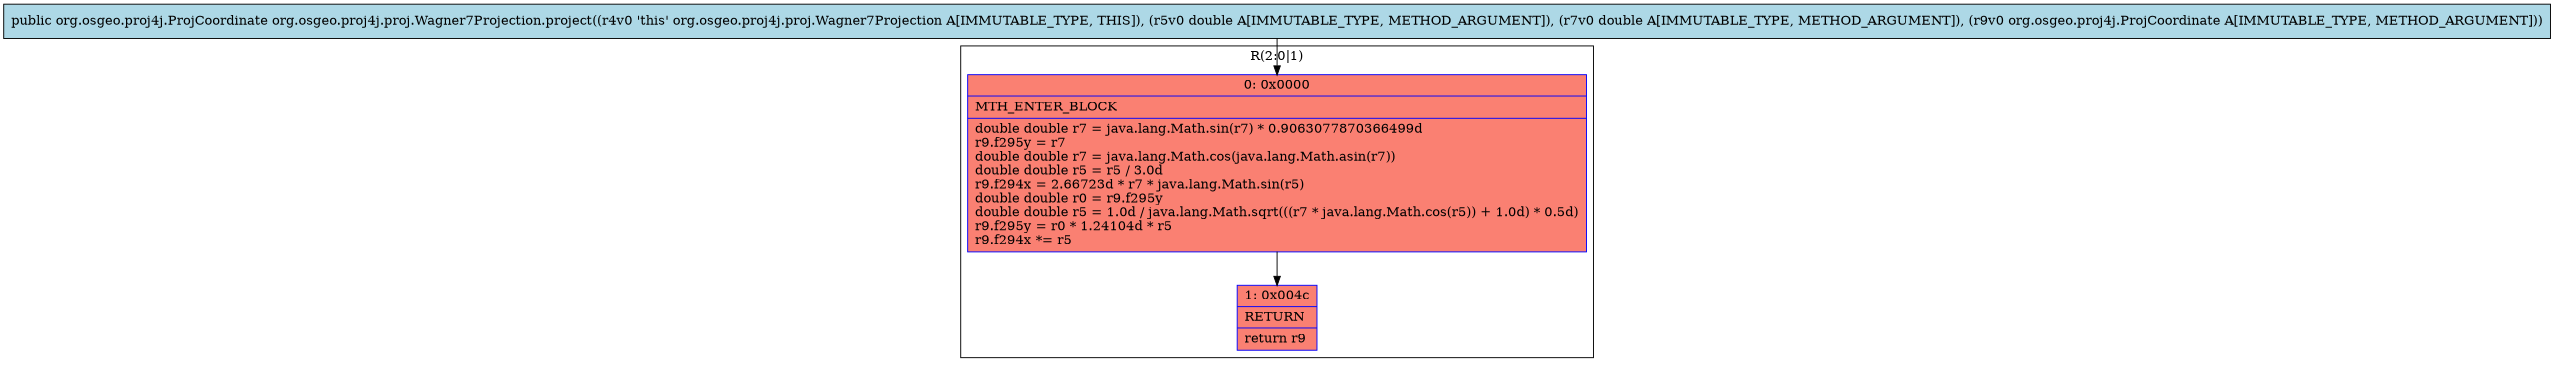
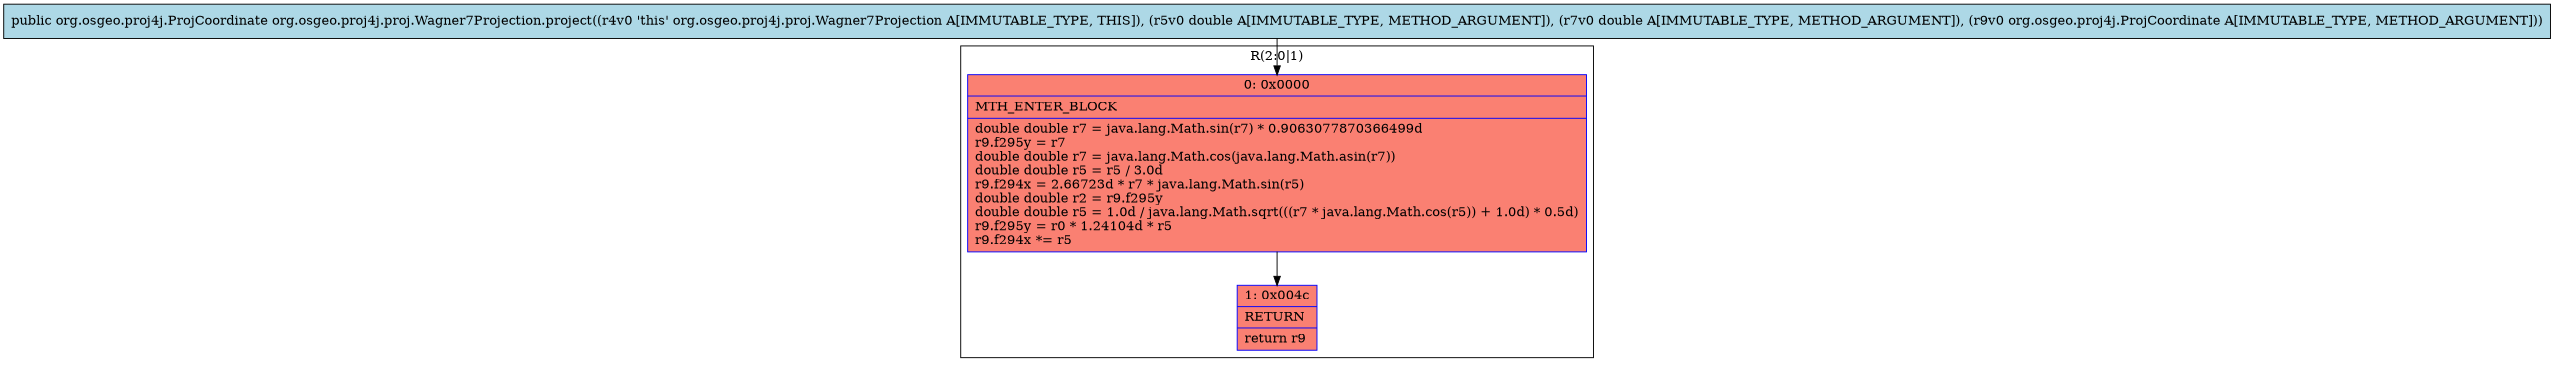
node "0: 0x0000": text "double double r0 = r9.f295y" -> "double double r2 = r9.f295y"
